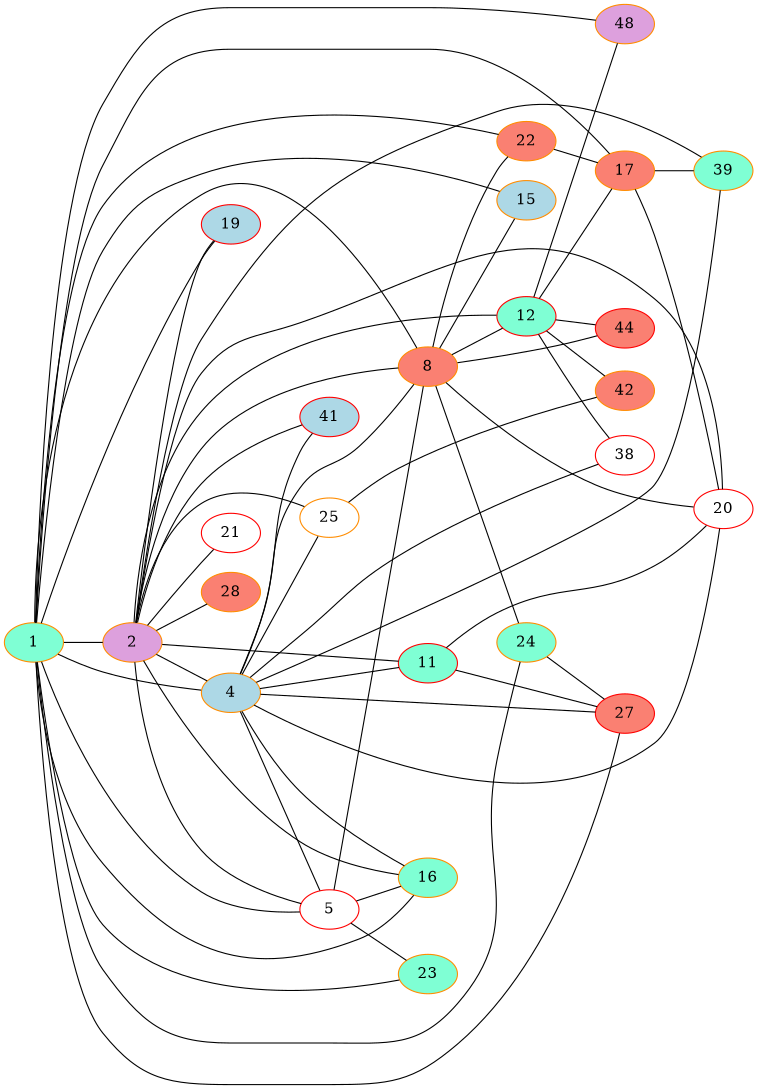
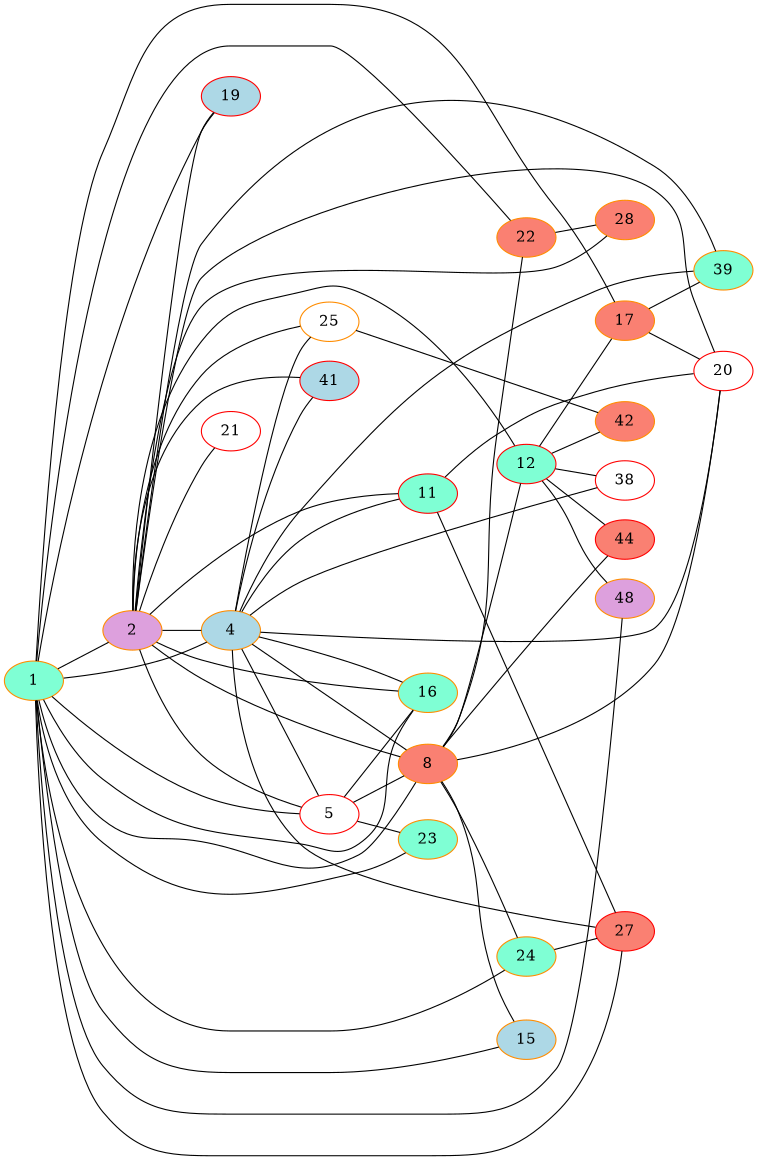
edge "22" -- "17": now "22" -- "28"
